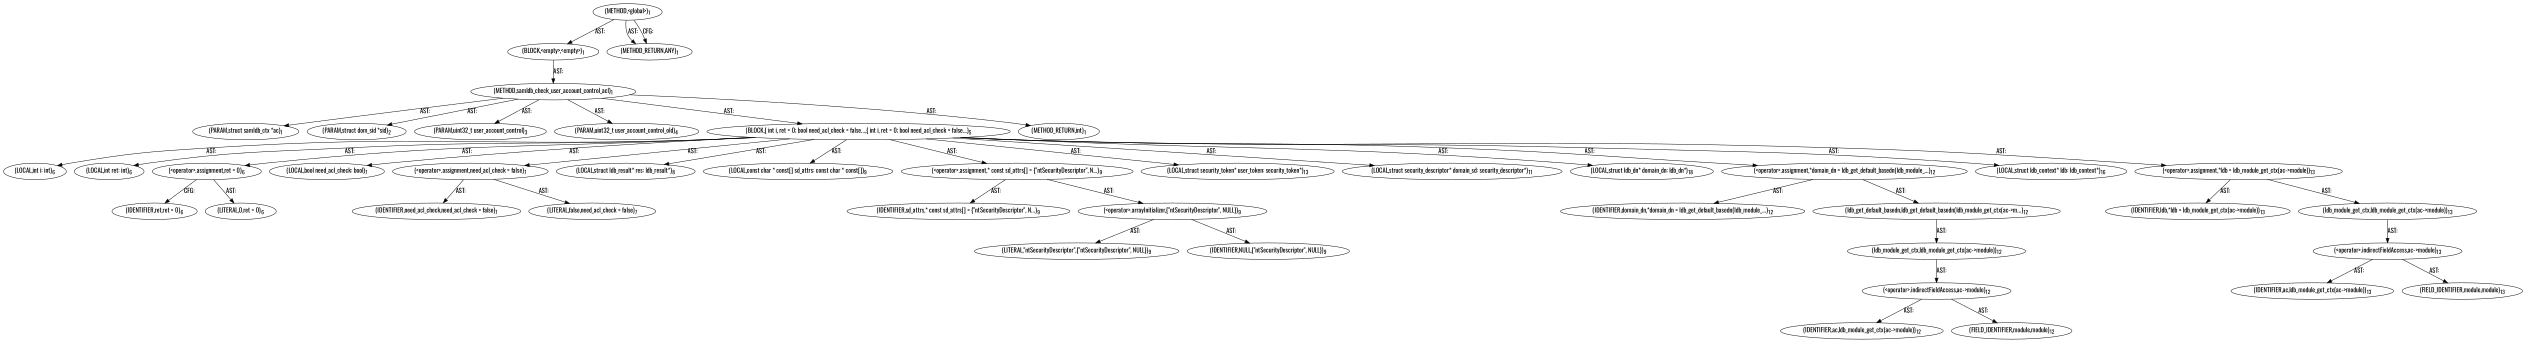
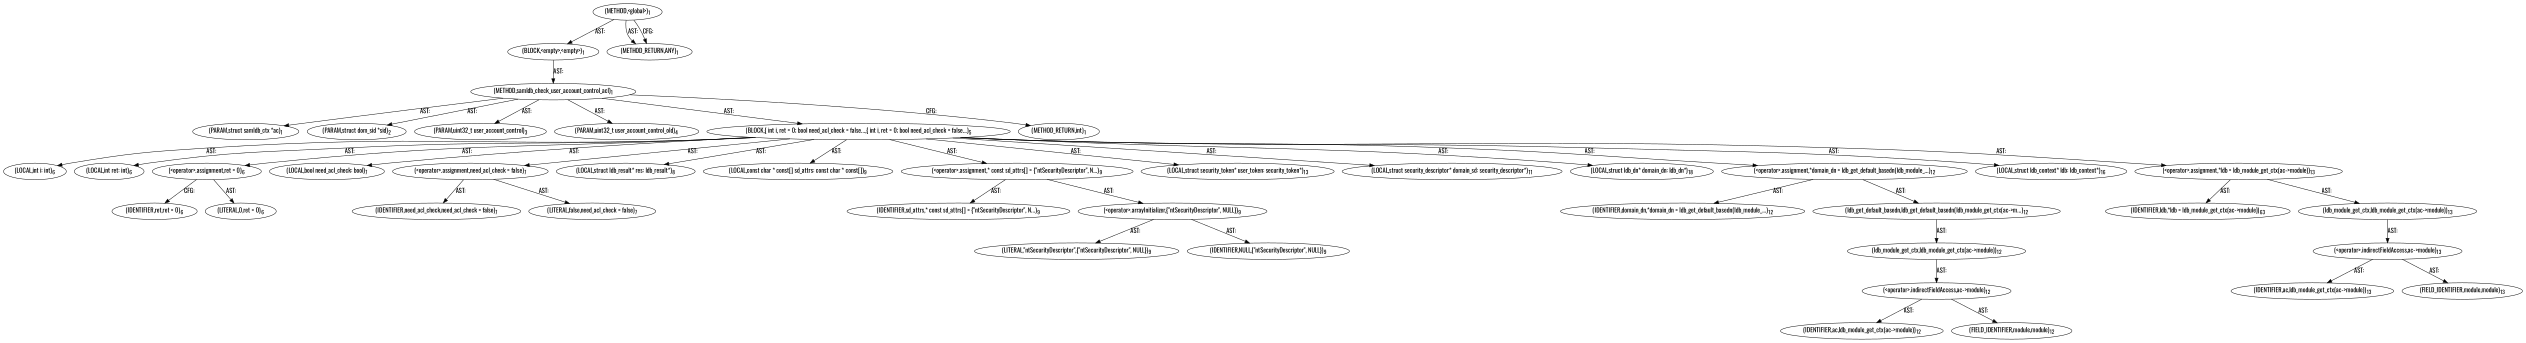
edge "(METHOD,samldb_check_user_account_control_acl)" -> "(METHOD_RETURN,int)": label "AST: " -> "CFG: "
node "(IDENTIFIER,ldb,*ldb = ldb_module_get_ctx(ac->module))": text "13" -> "63"
